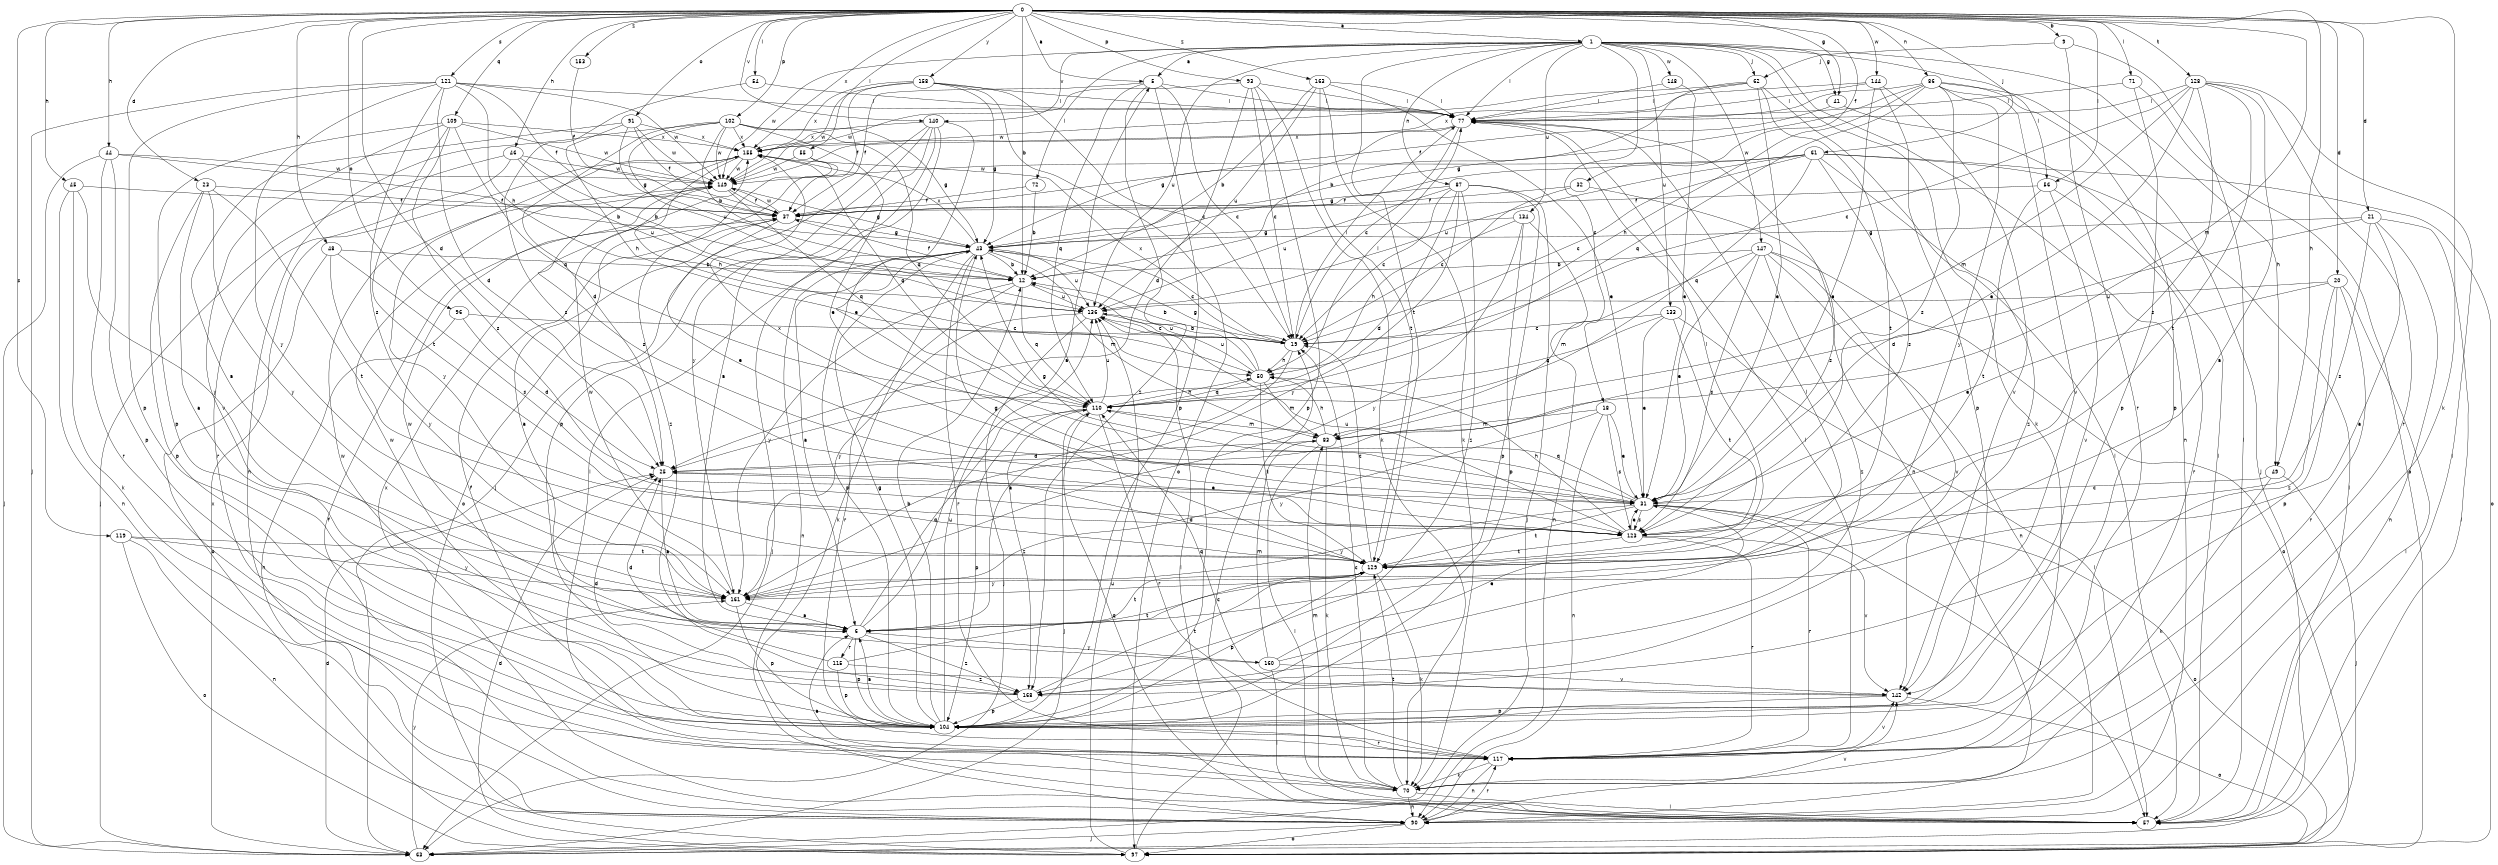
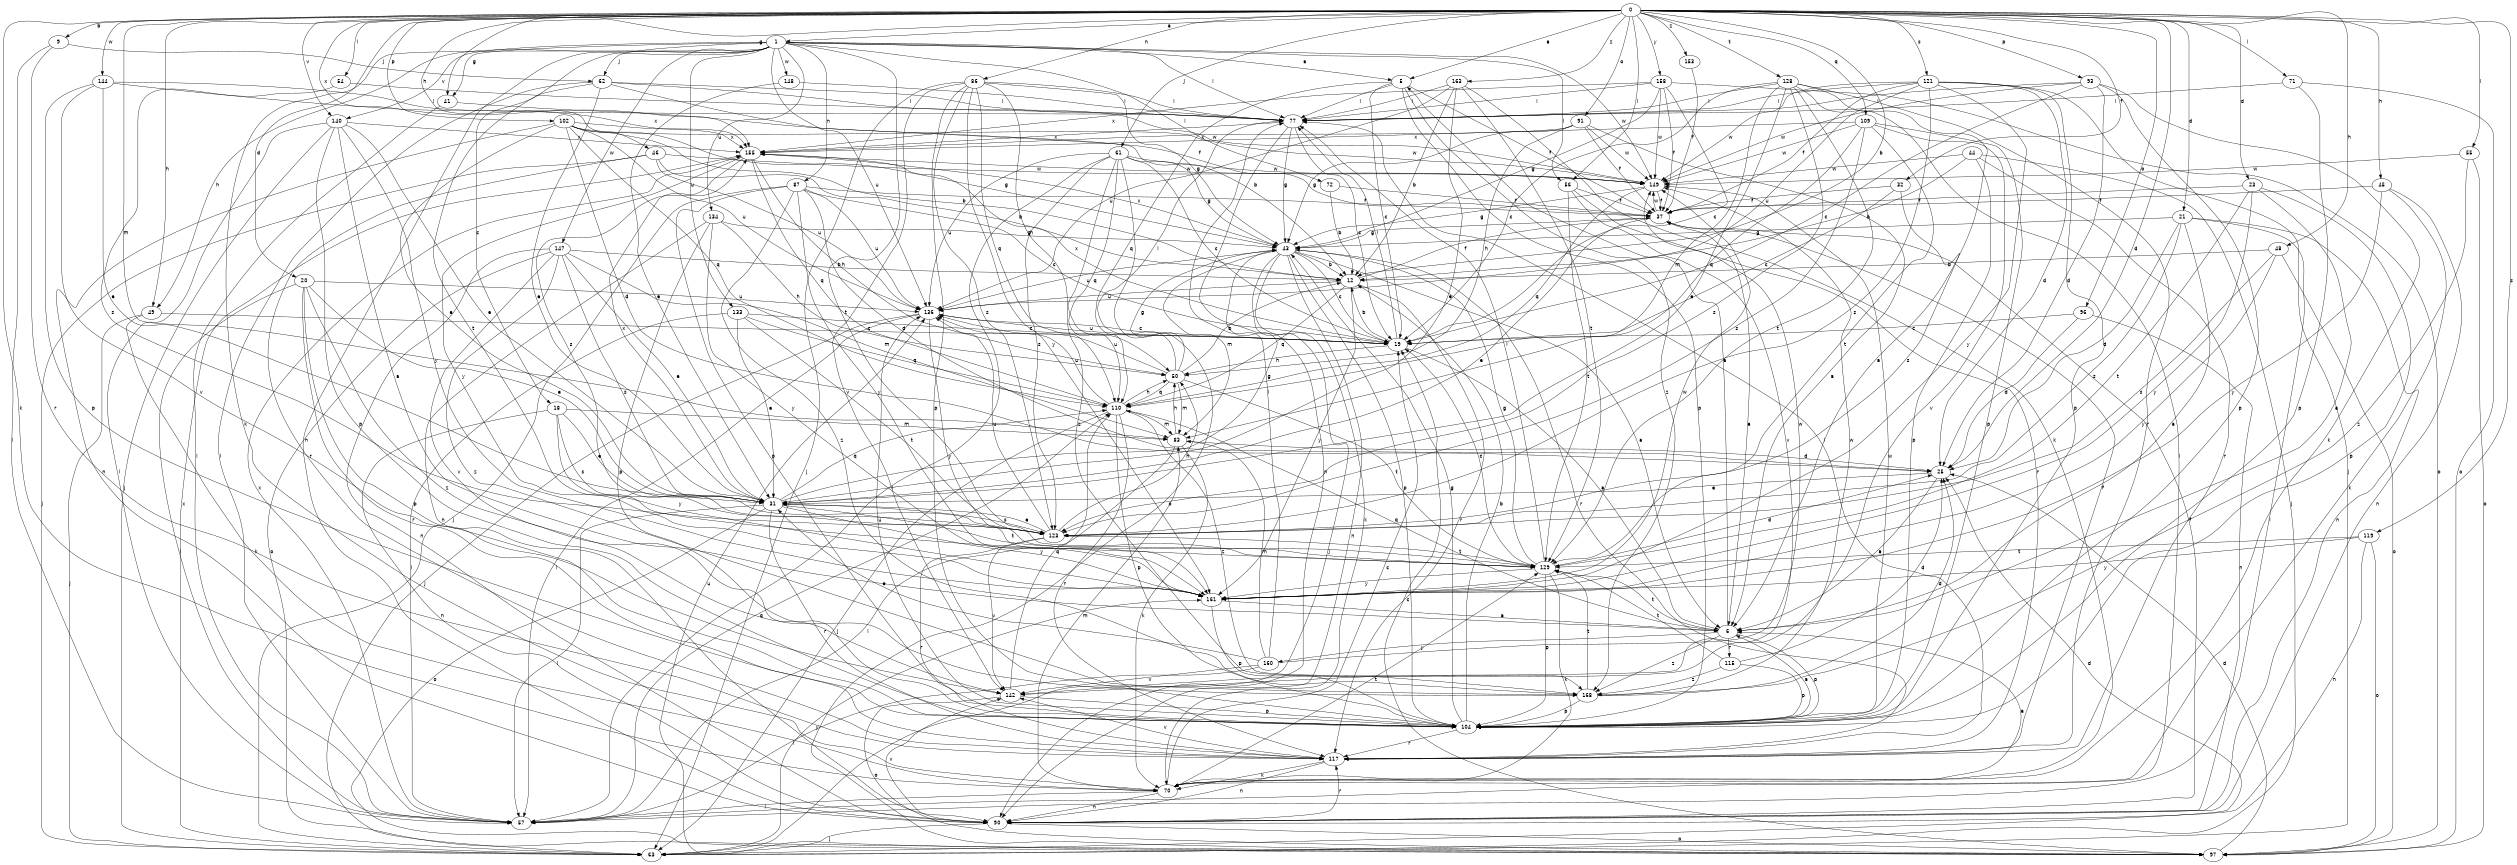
edge "0" -> "44": removed, label "h"
edge "121" -> "136": label "h" -> "u"
edge "49" -> "31": now "49" -> "19"
